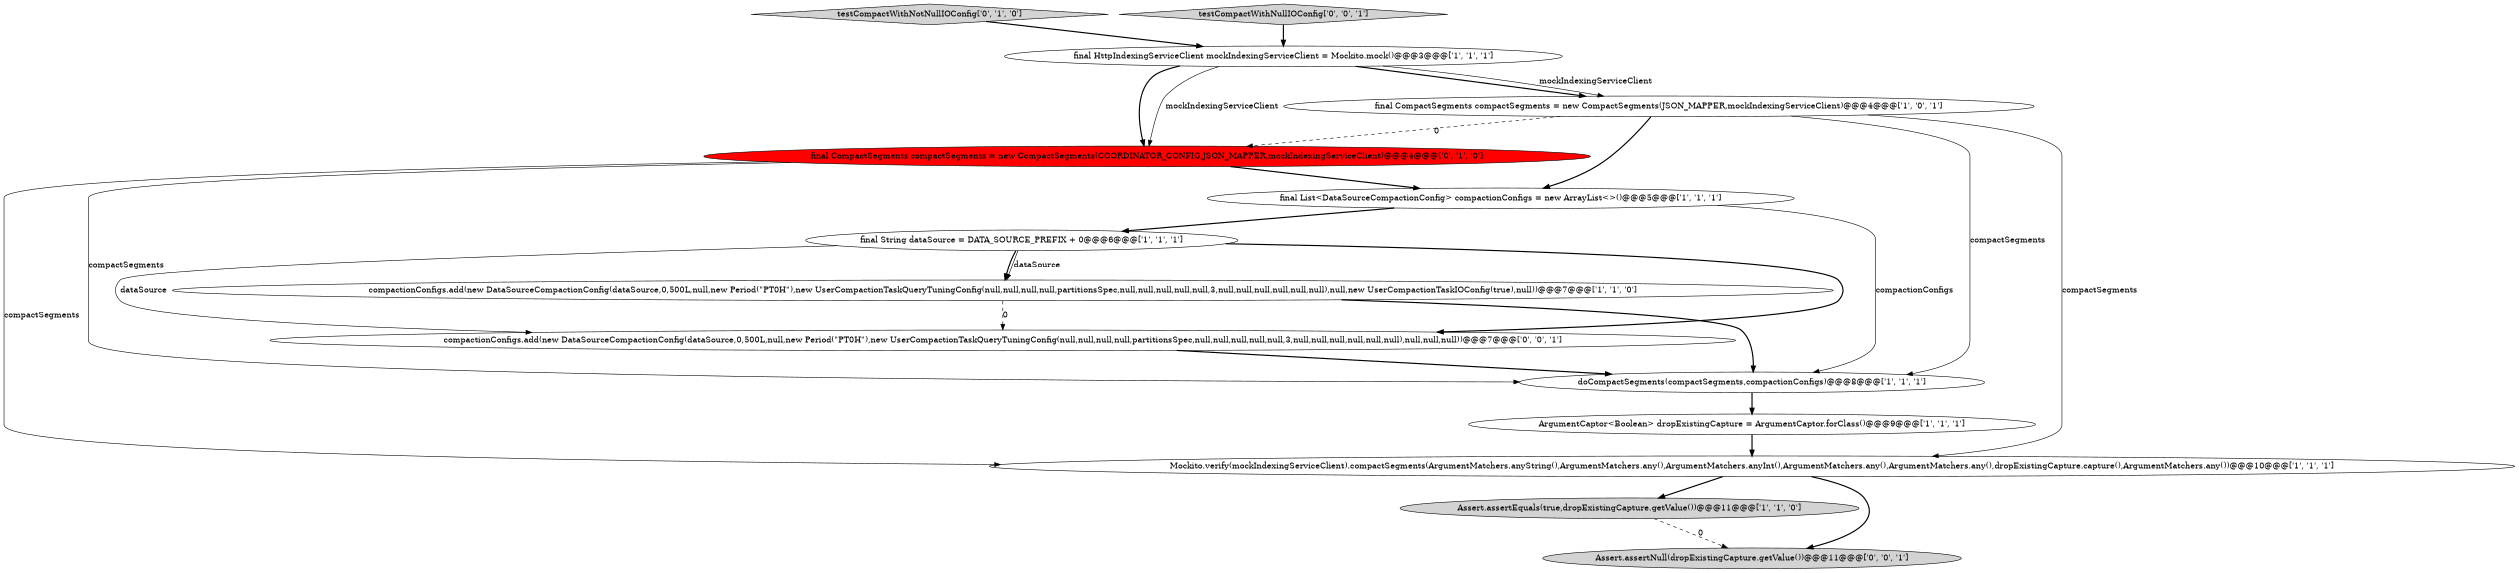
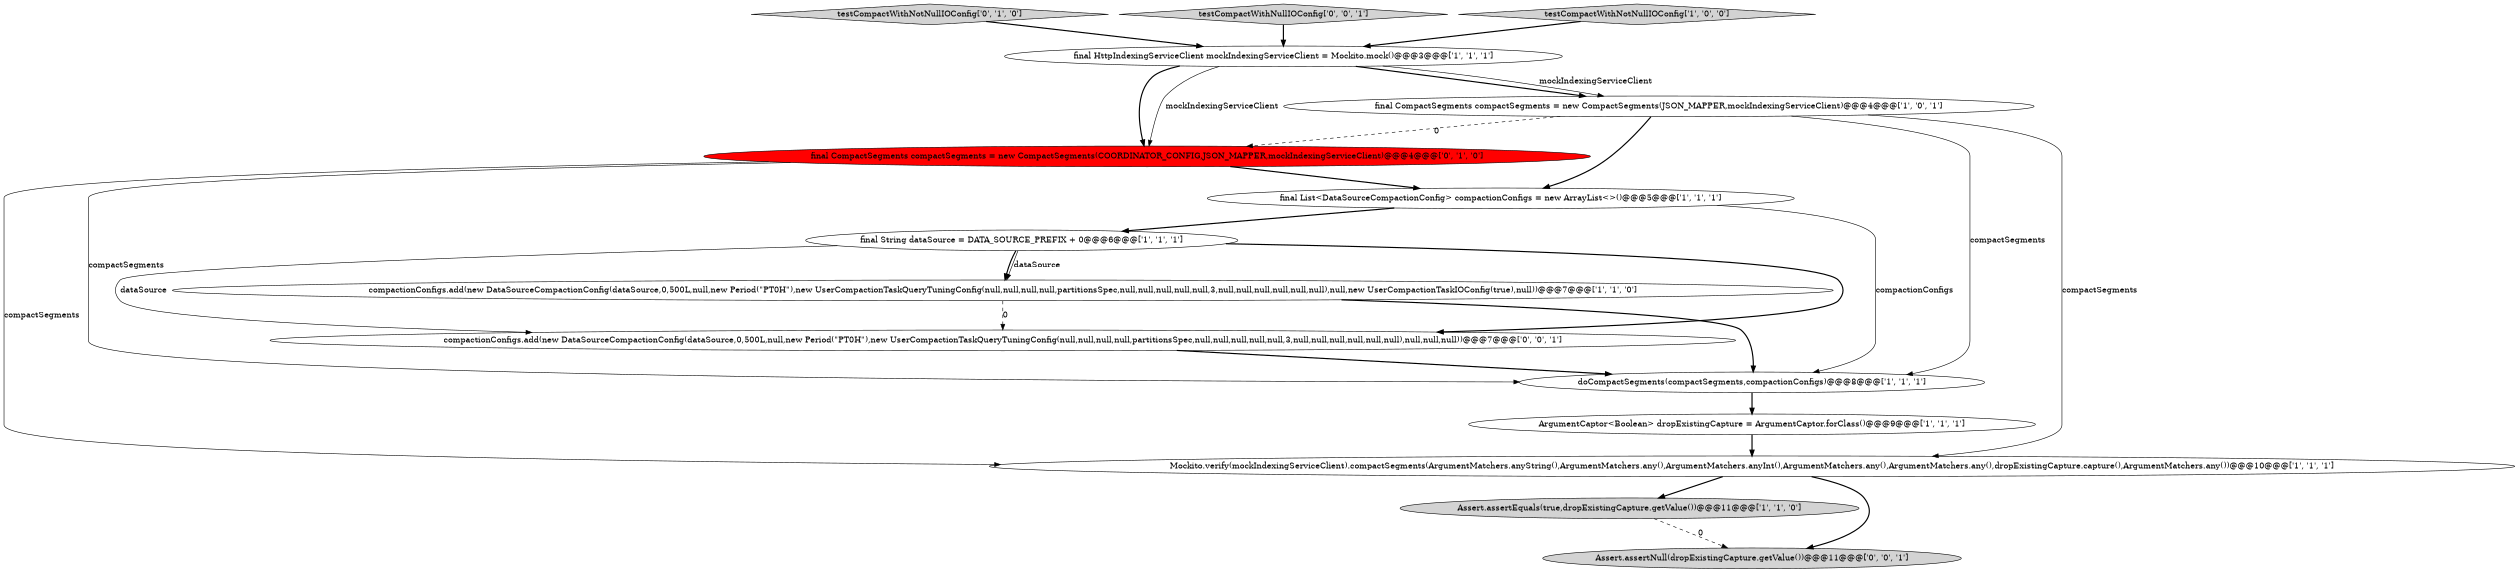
node "testCompactWithNotNullIOConfig['1', '0', '0']": added
